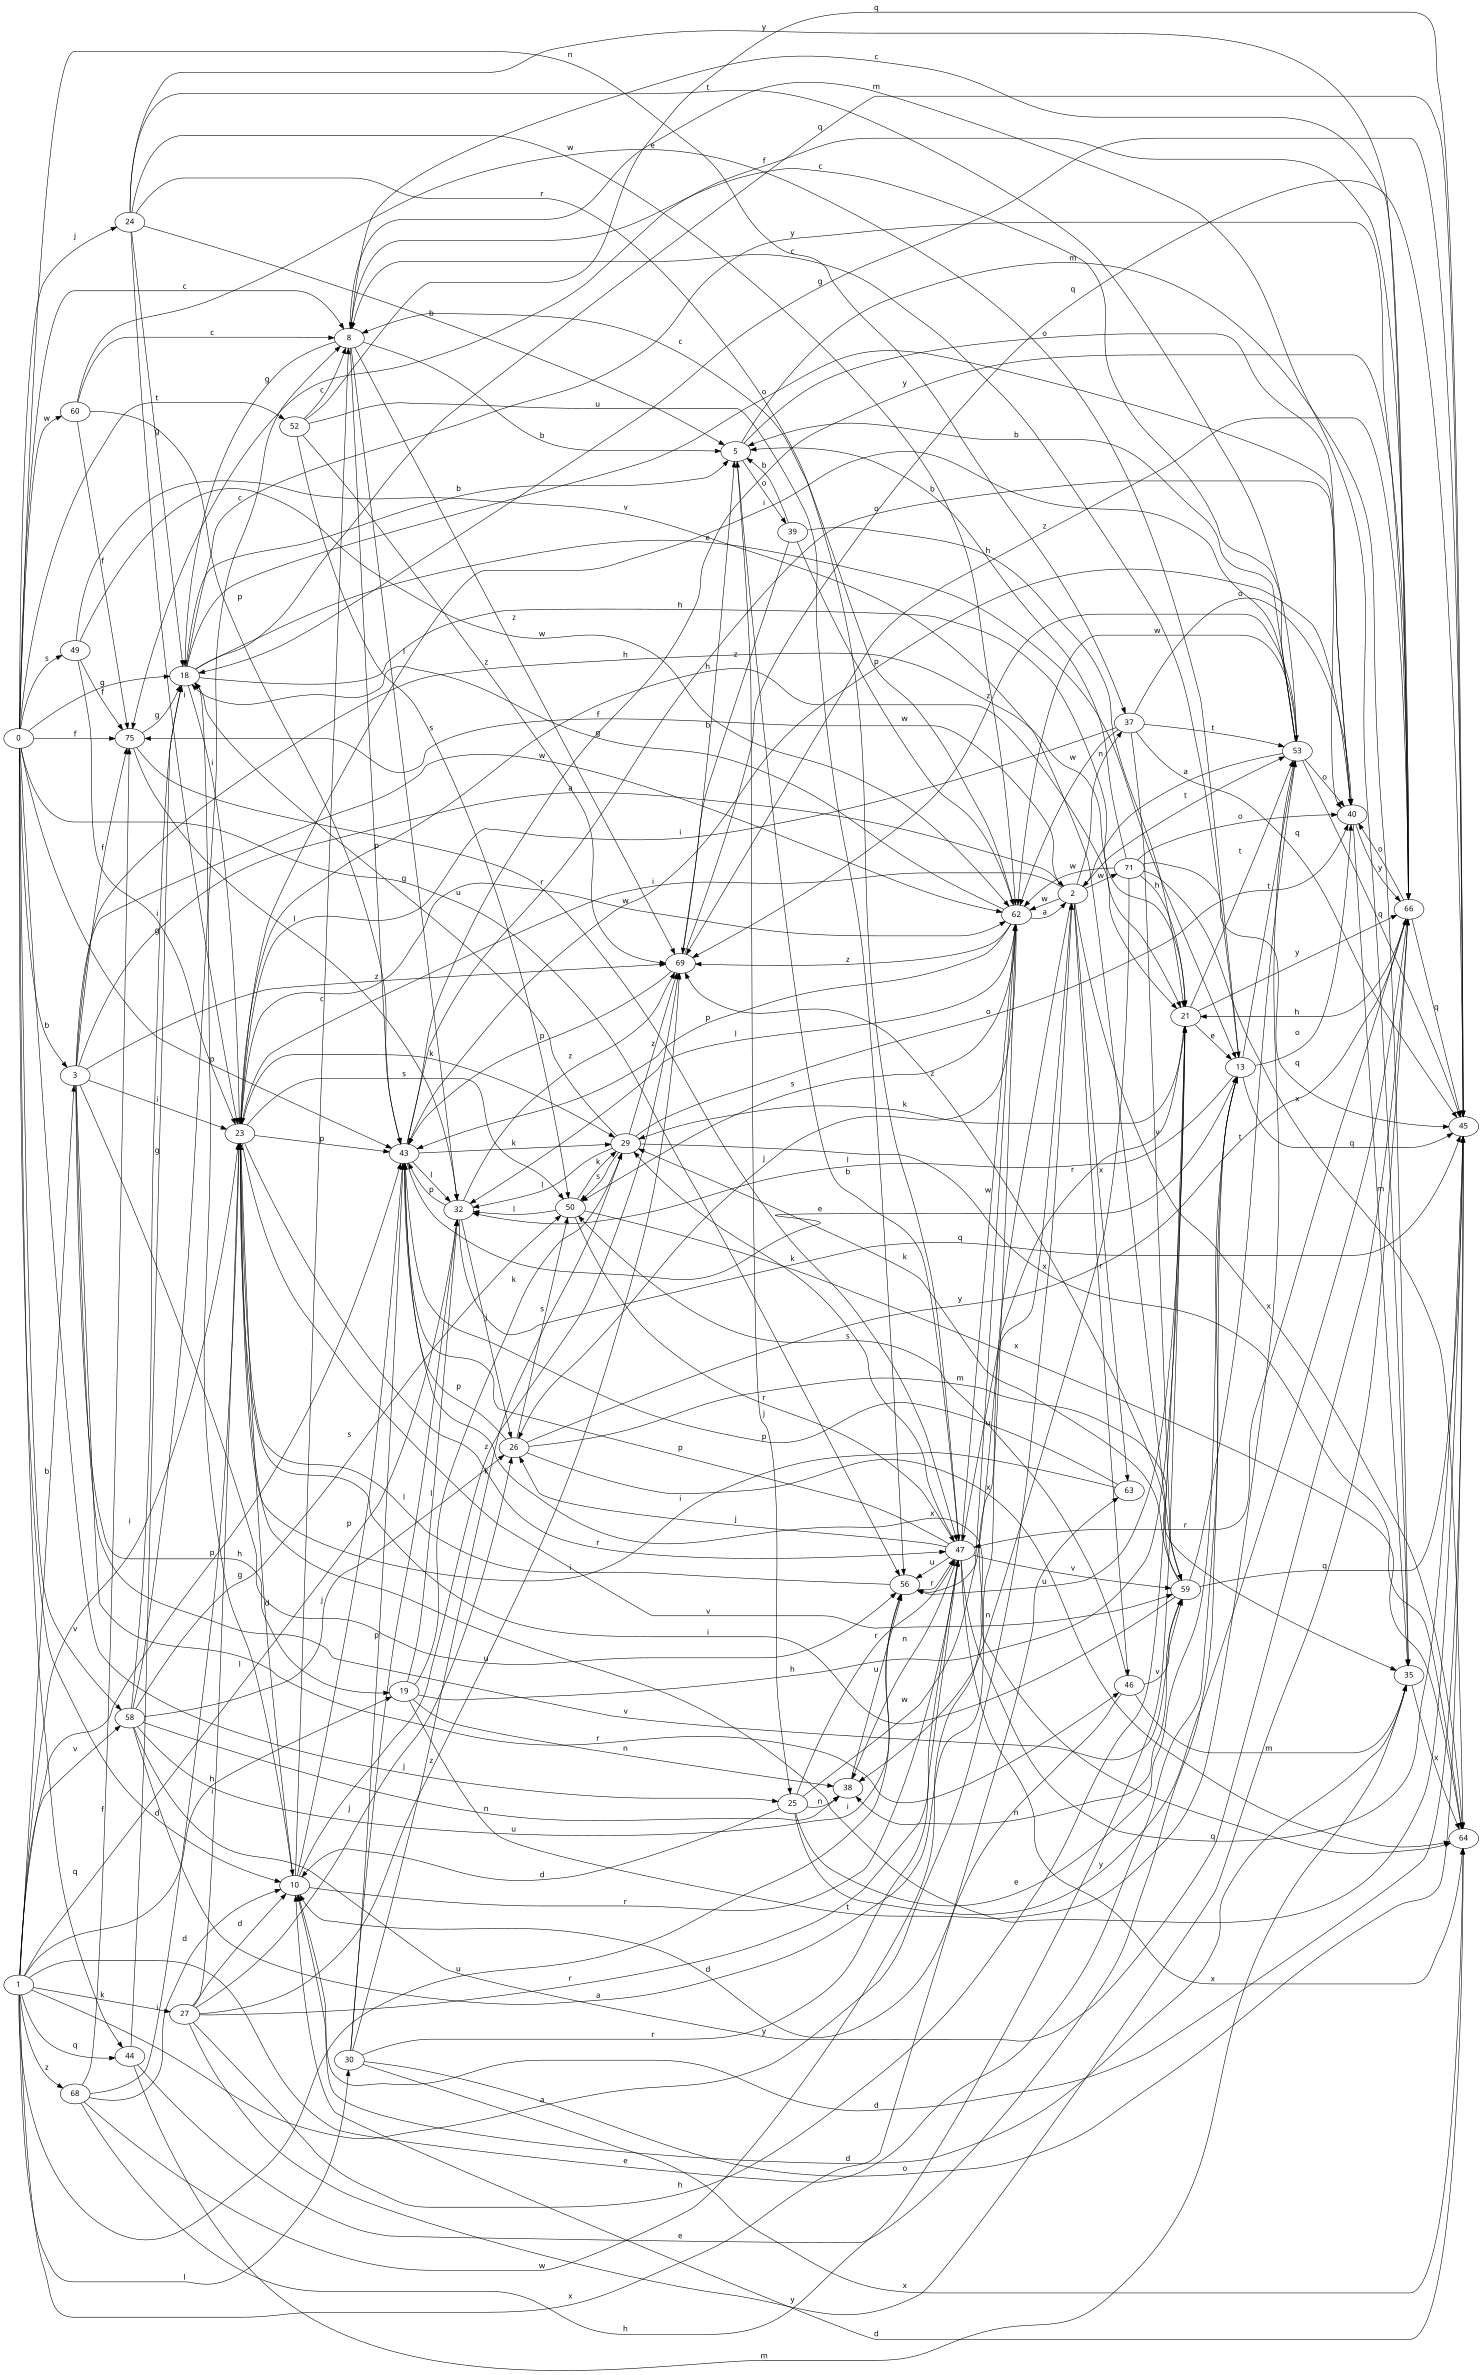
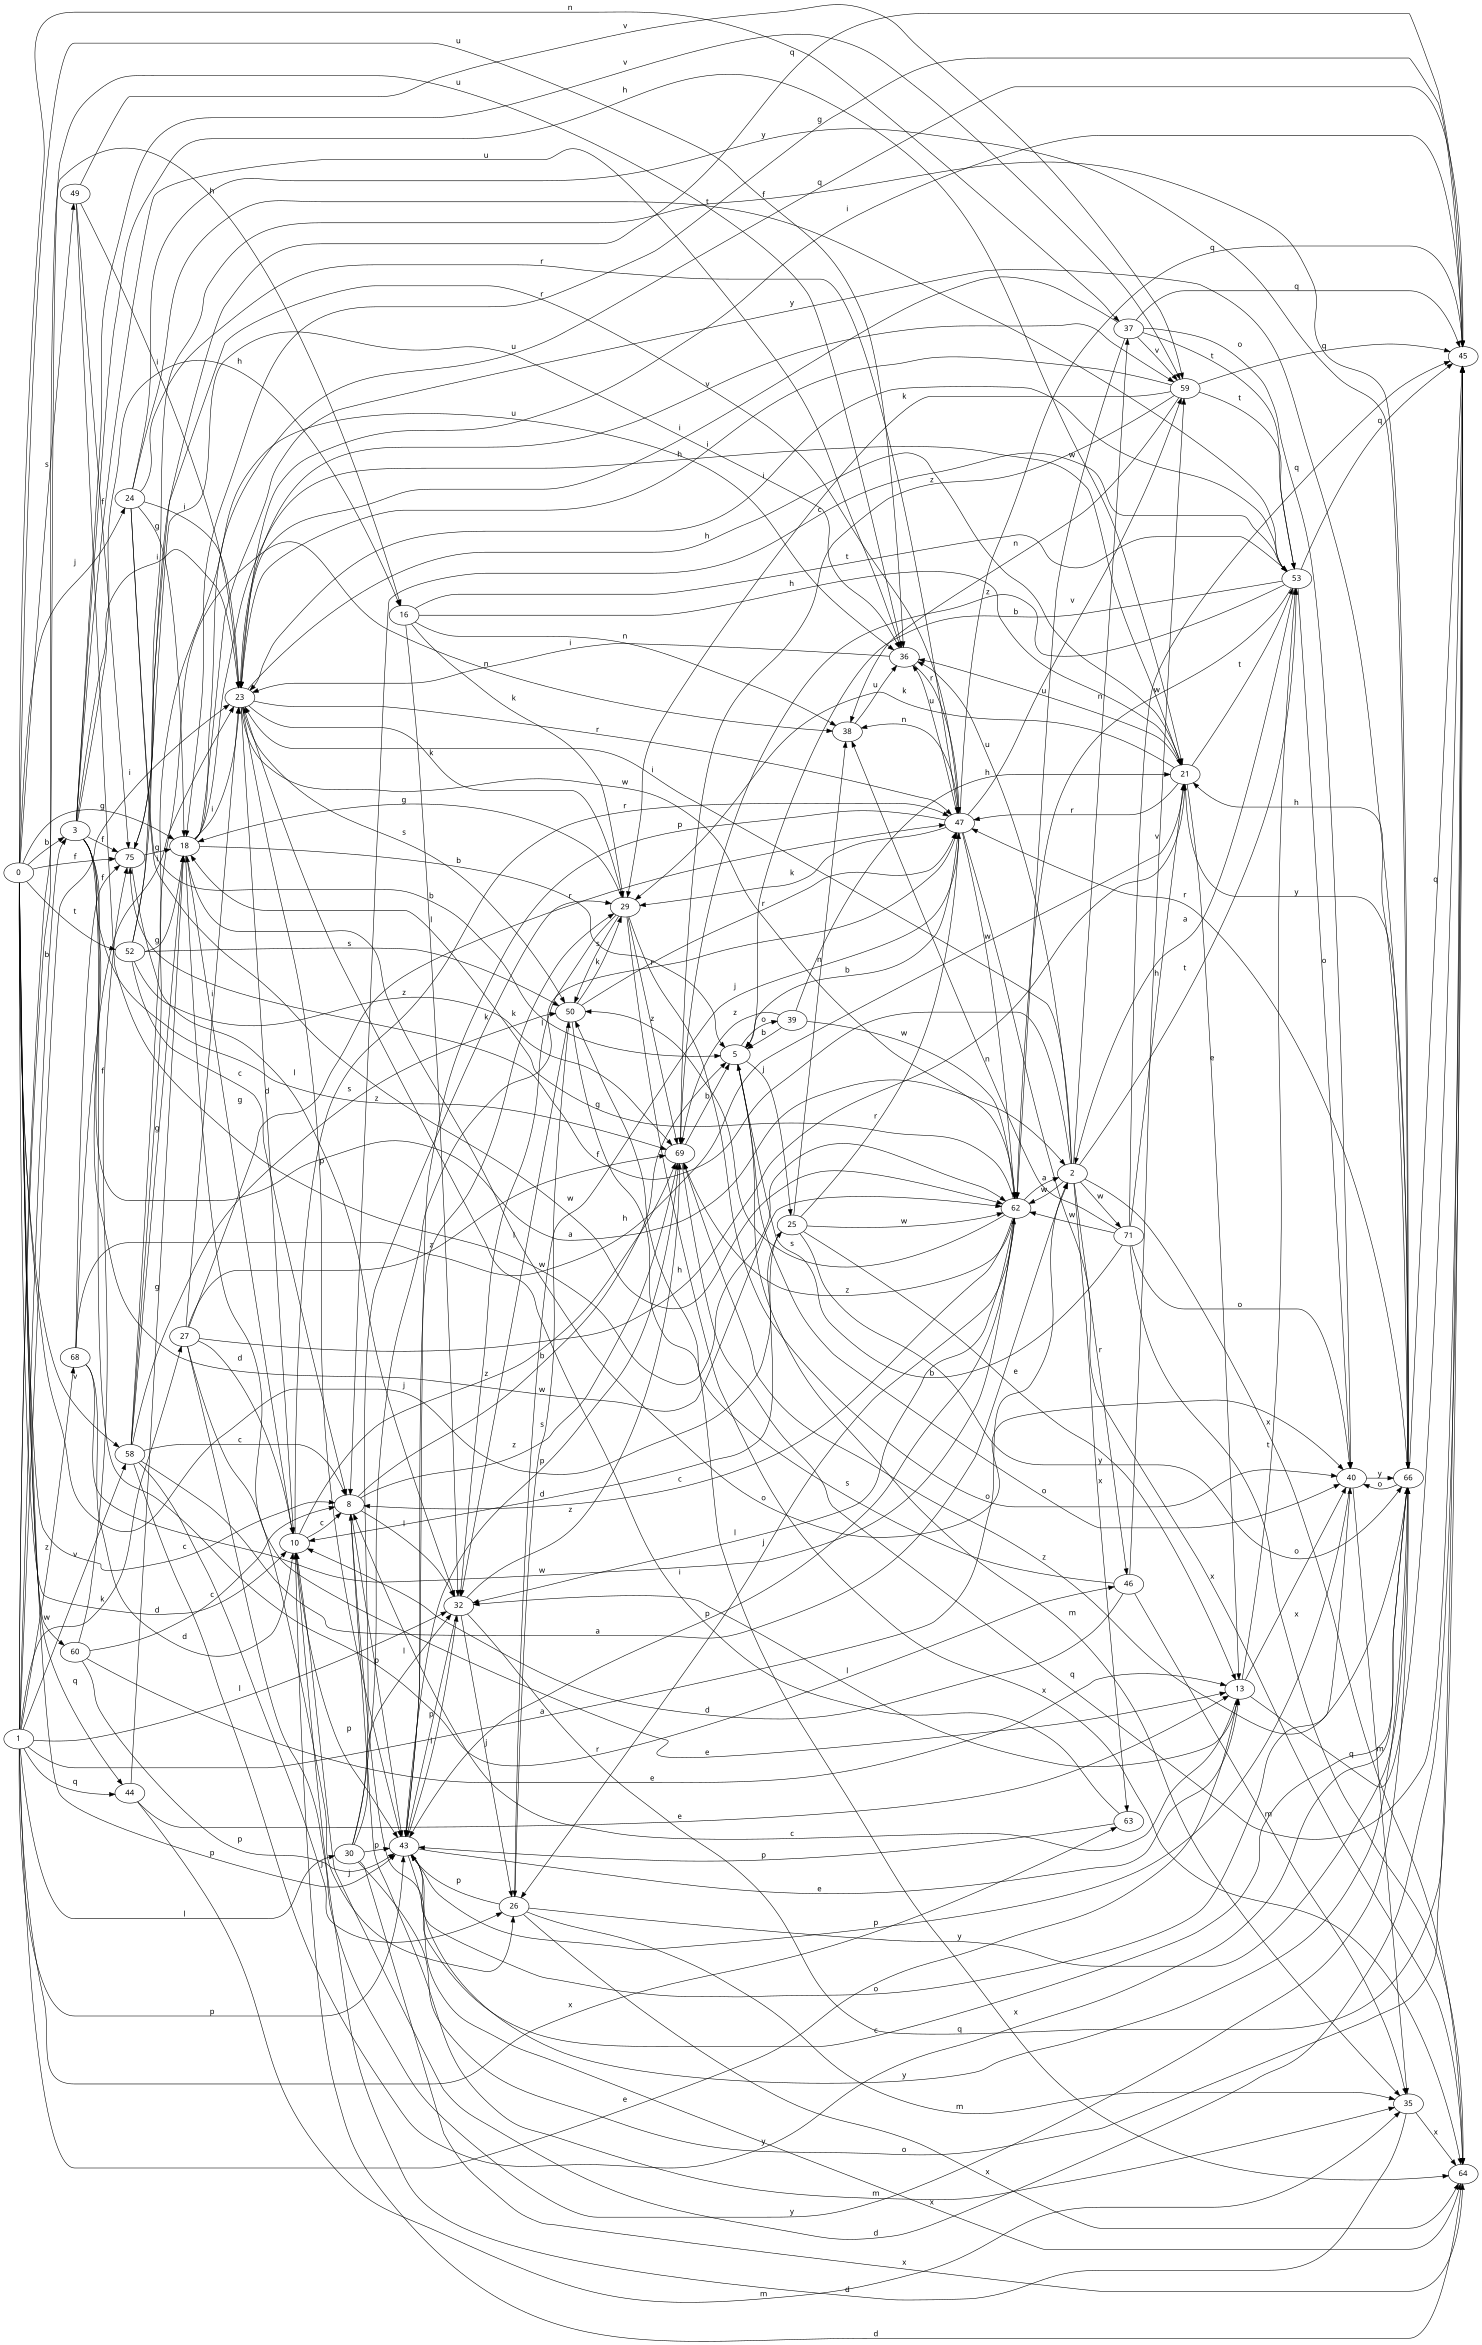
edge "8" -> "18": now "52" -> "18"
node "56": label "56" -> "36"
node "19": label "19" -> "16"
